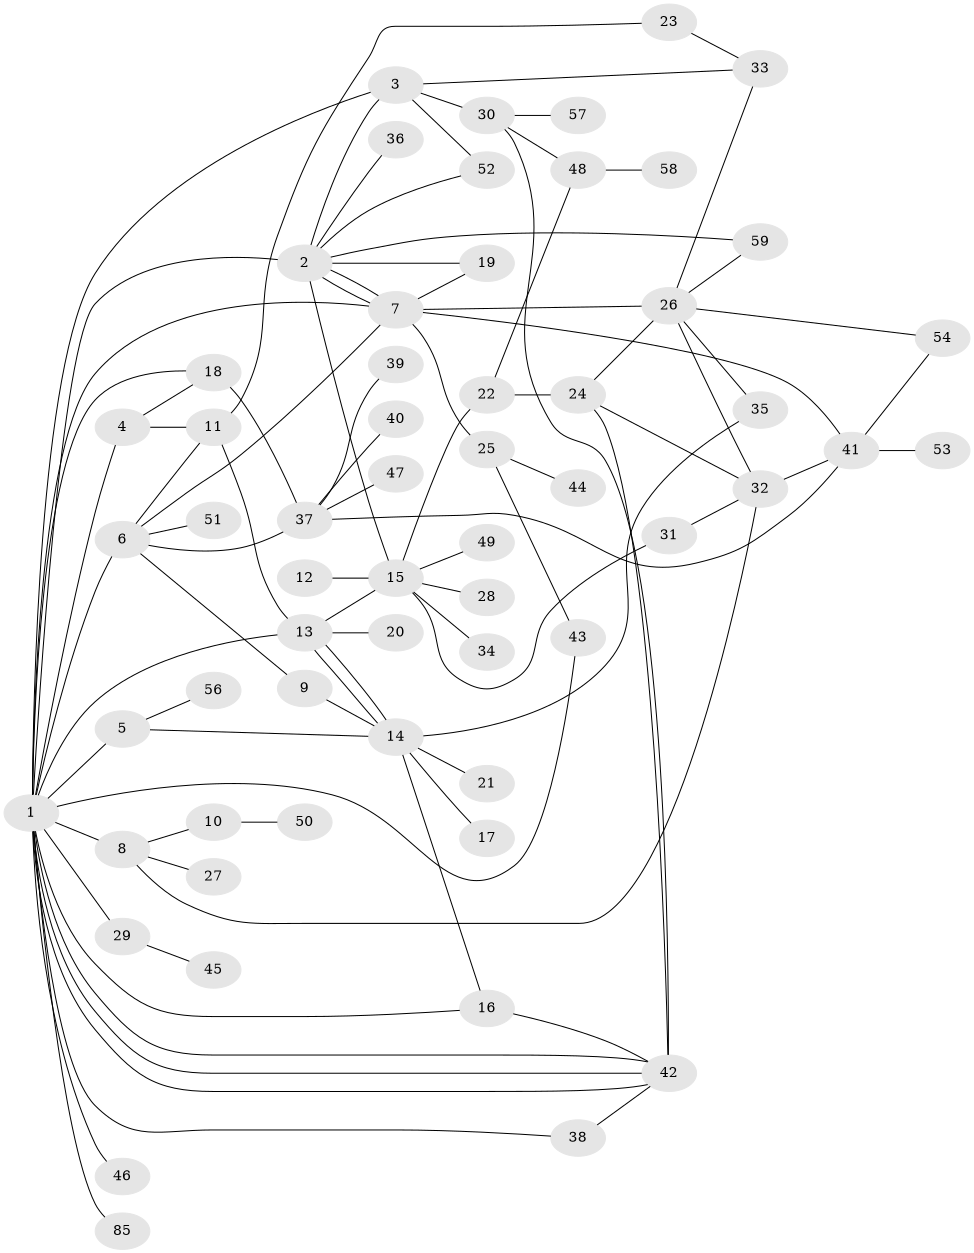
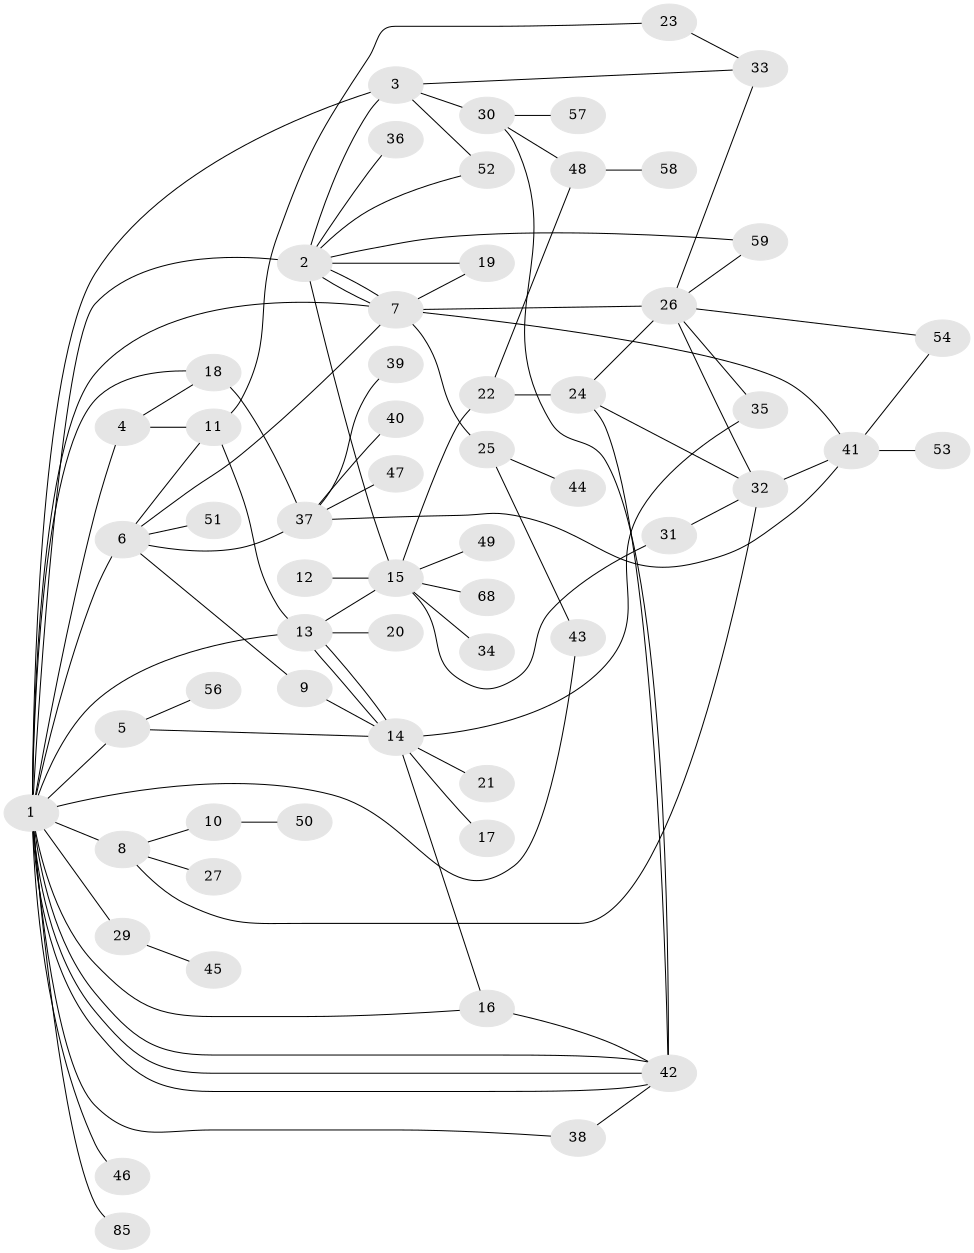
node "28": label "28" -> "68"
